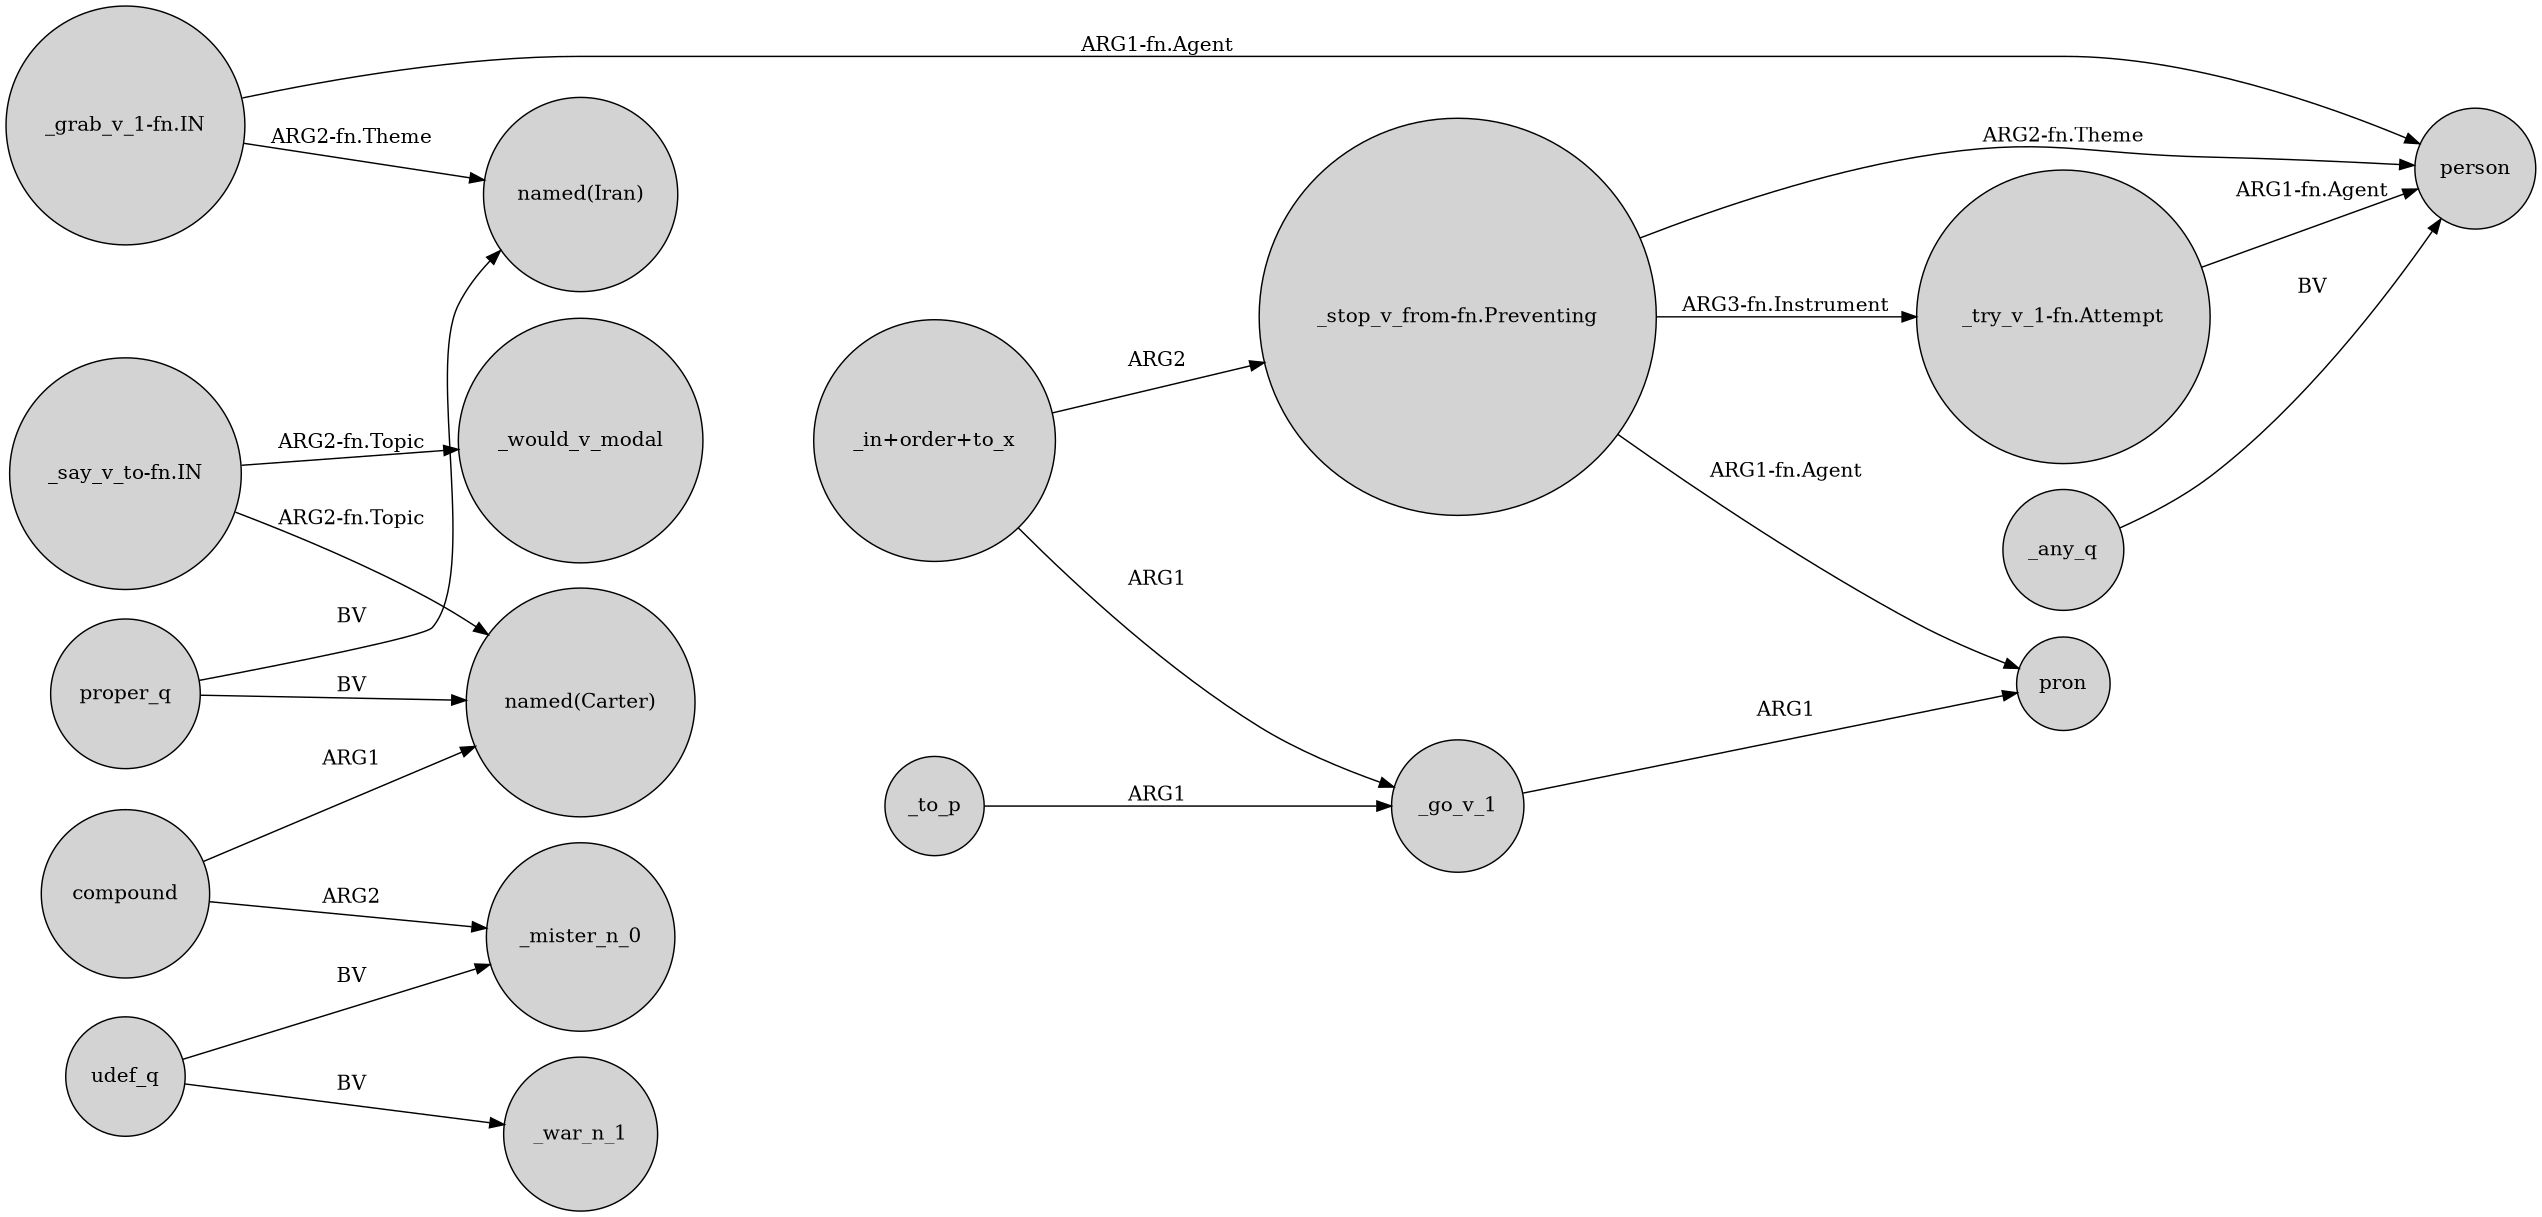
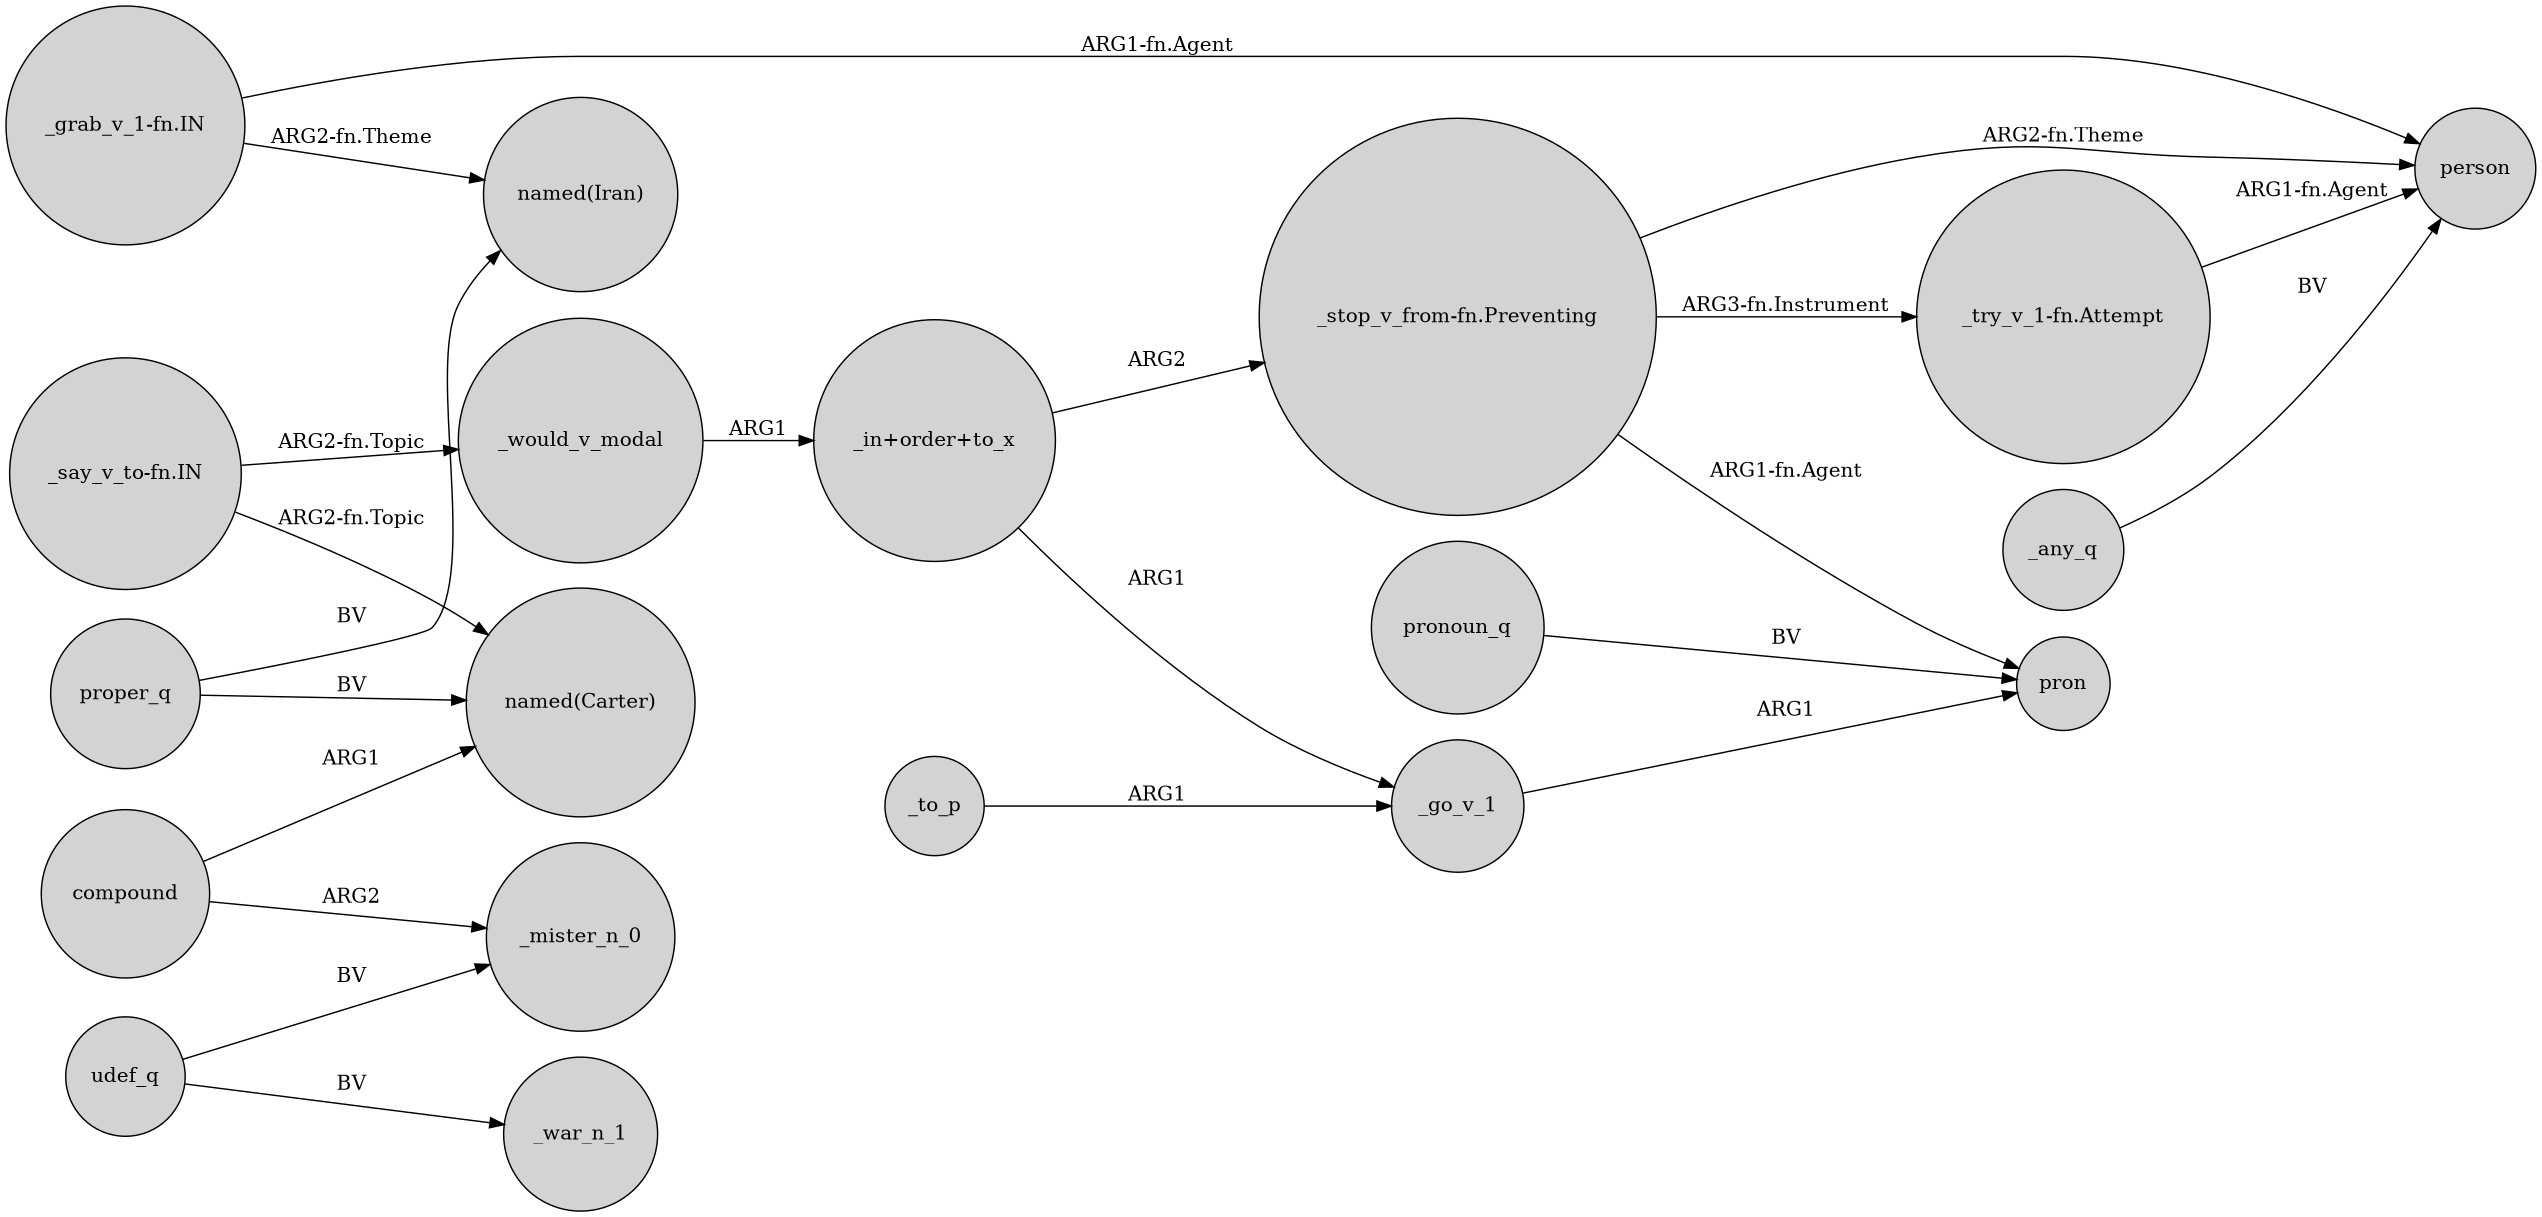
edge "_would_v_modal" -> "_in+order+to_x": added, label "ARG1"
node "pronoun_q": added
